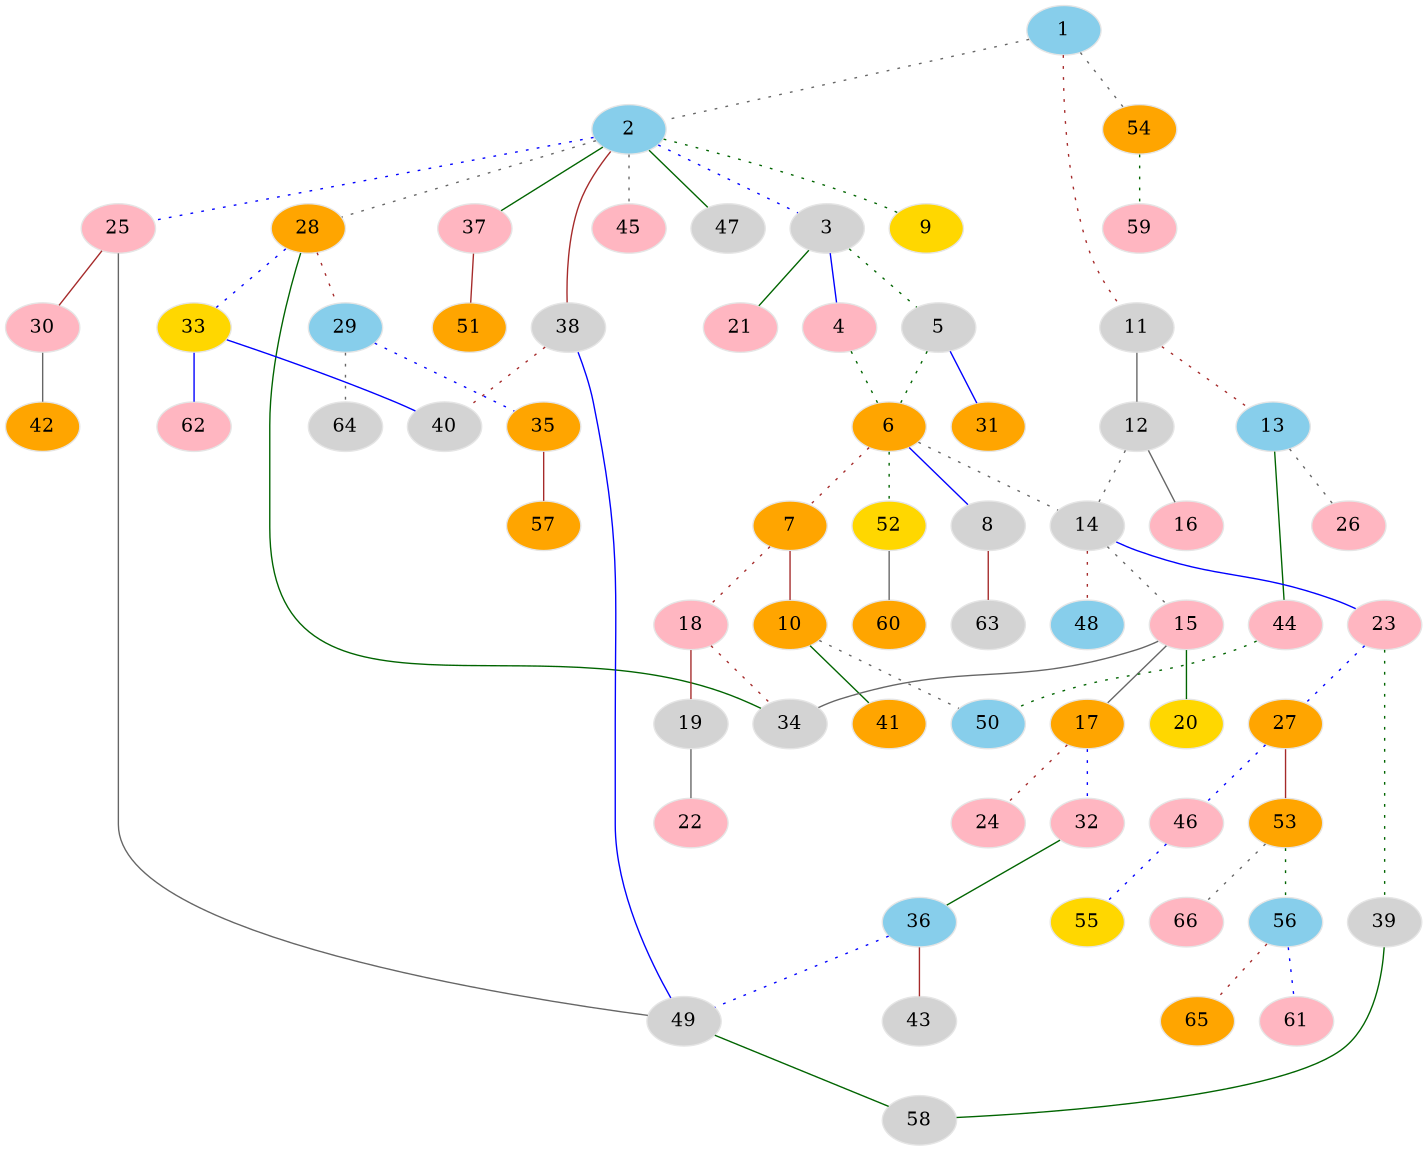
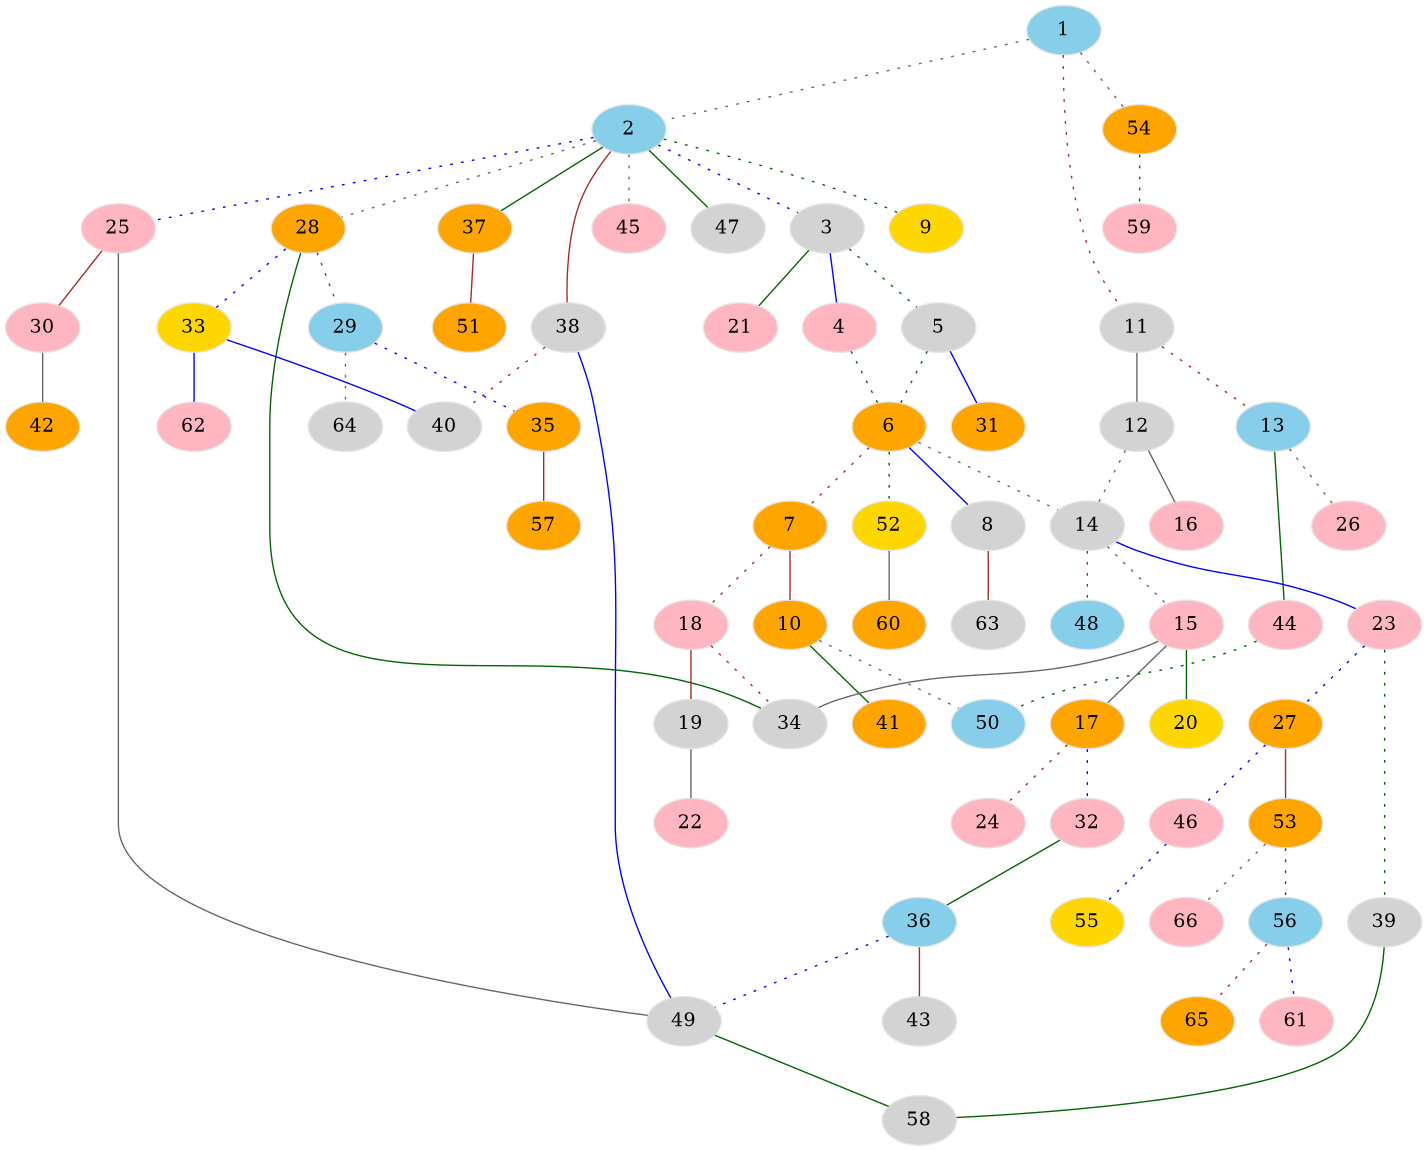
node "37": fillcolor lightpink -> orange
